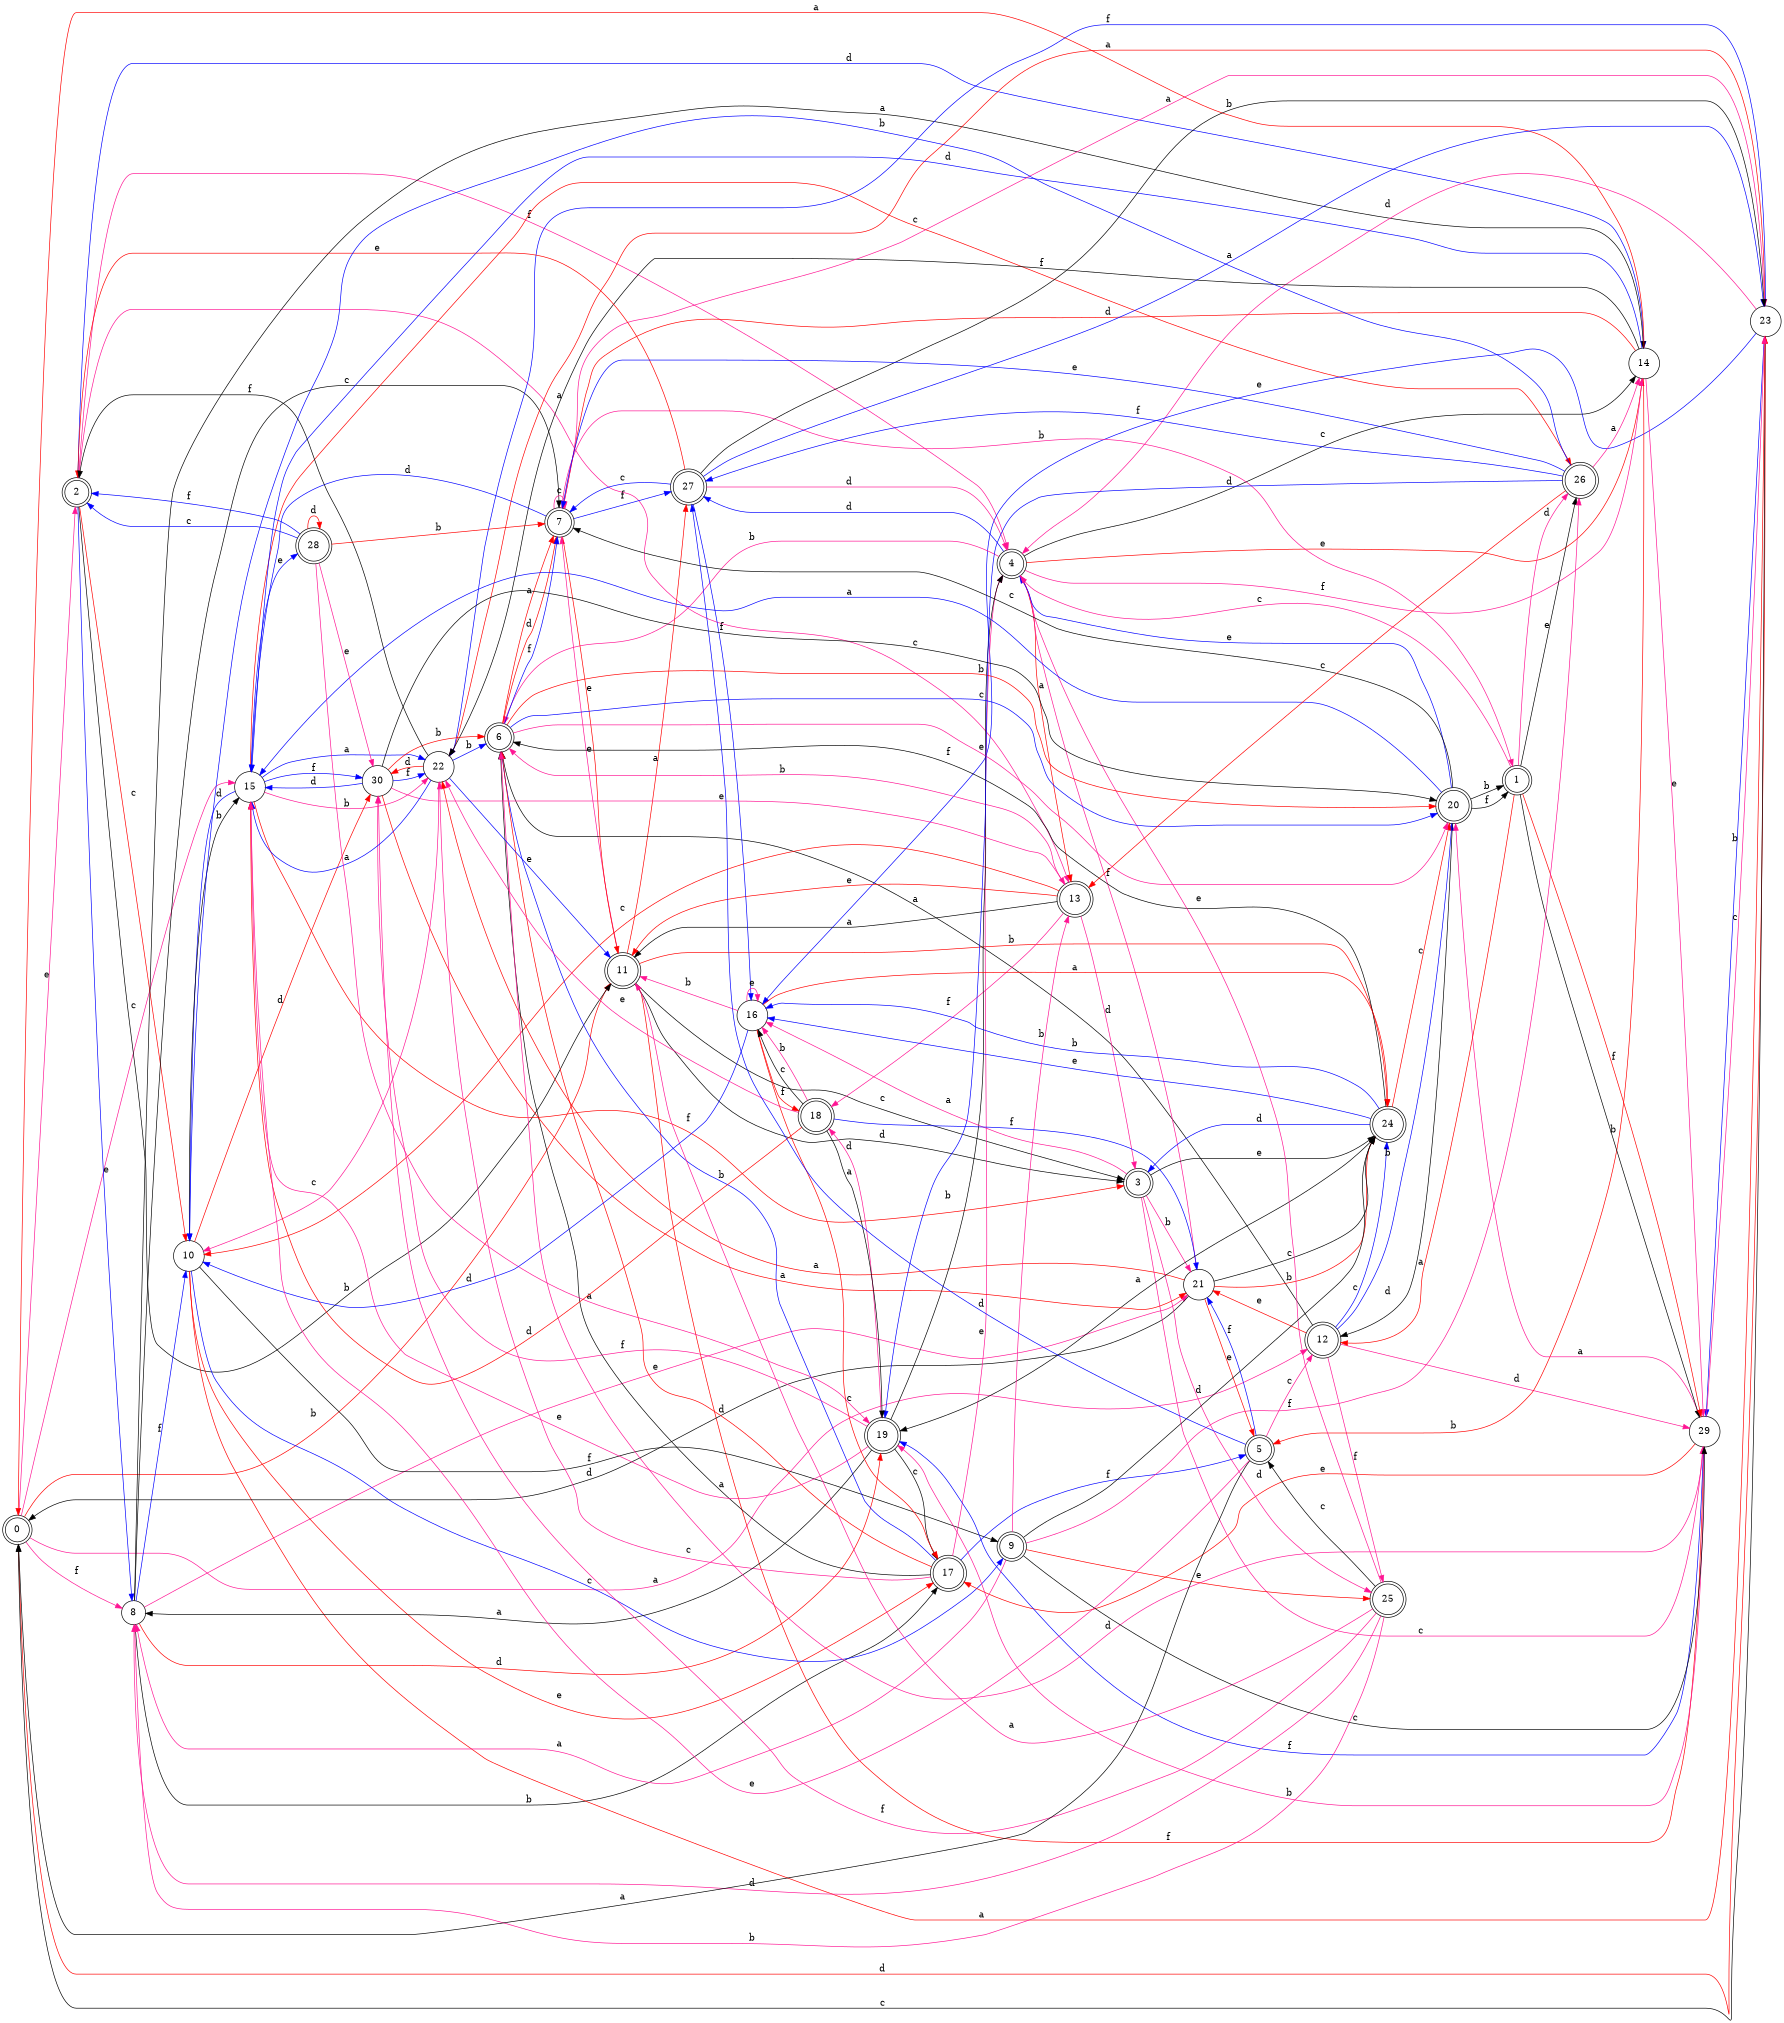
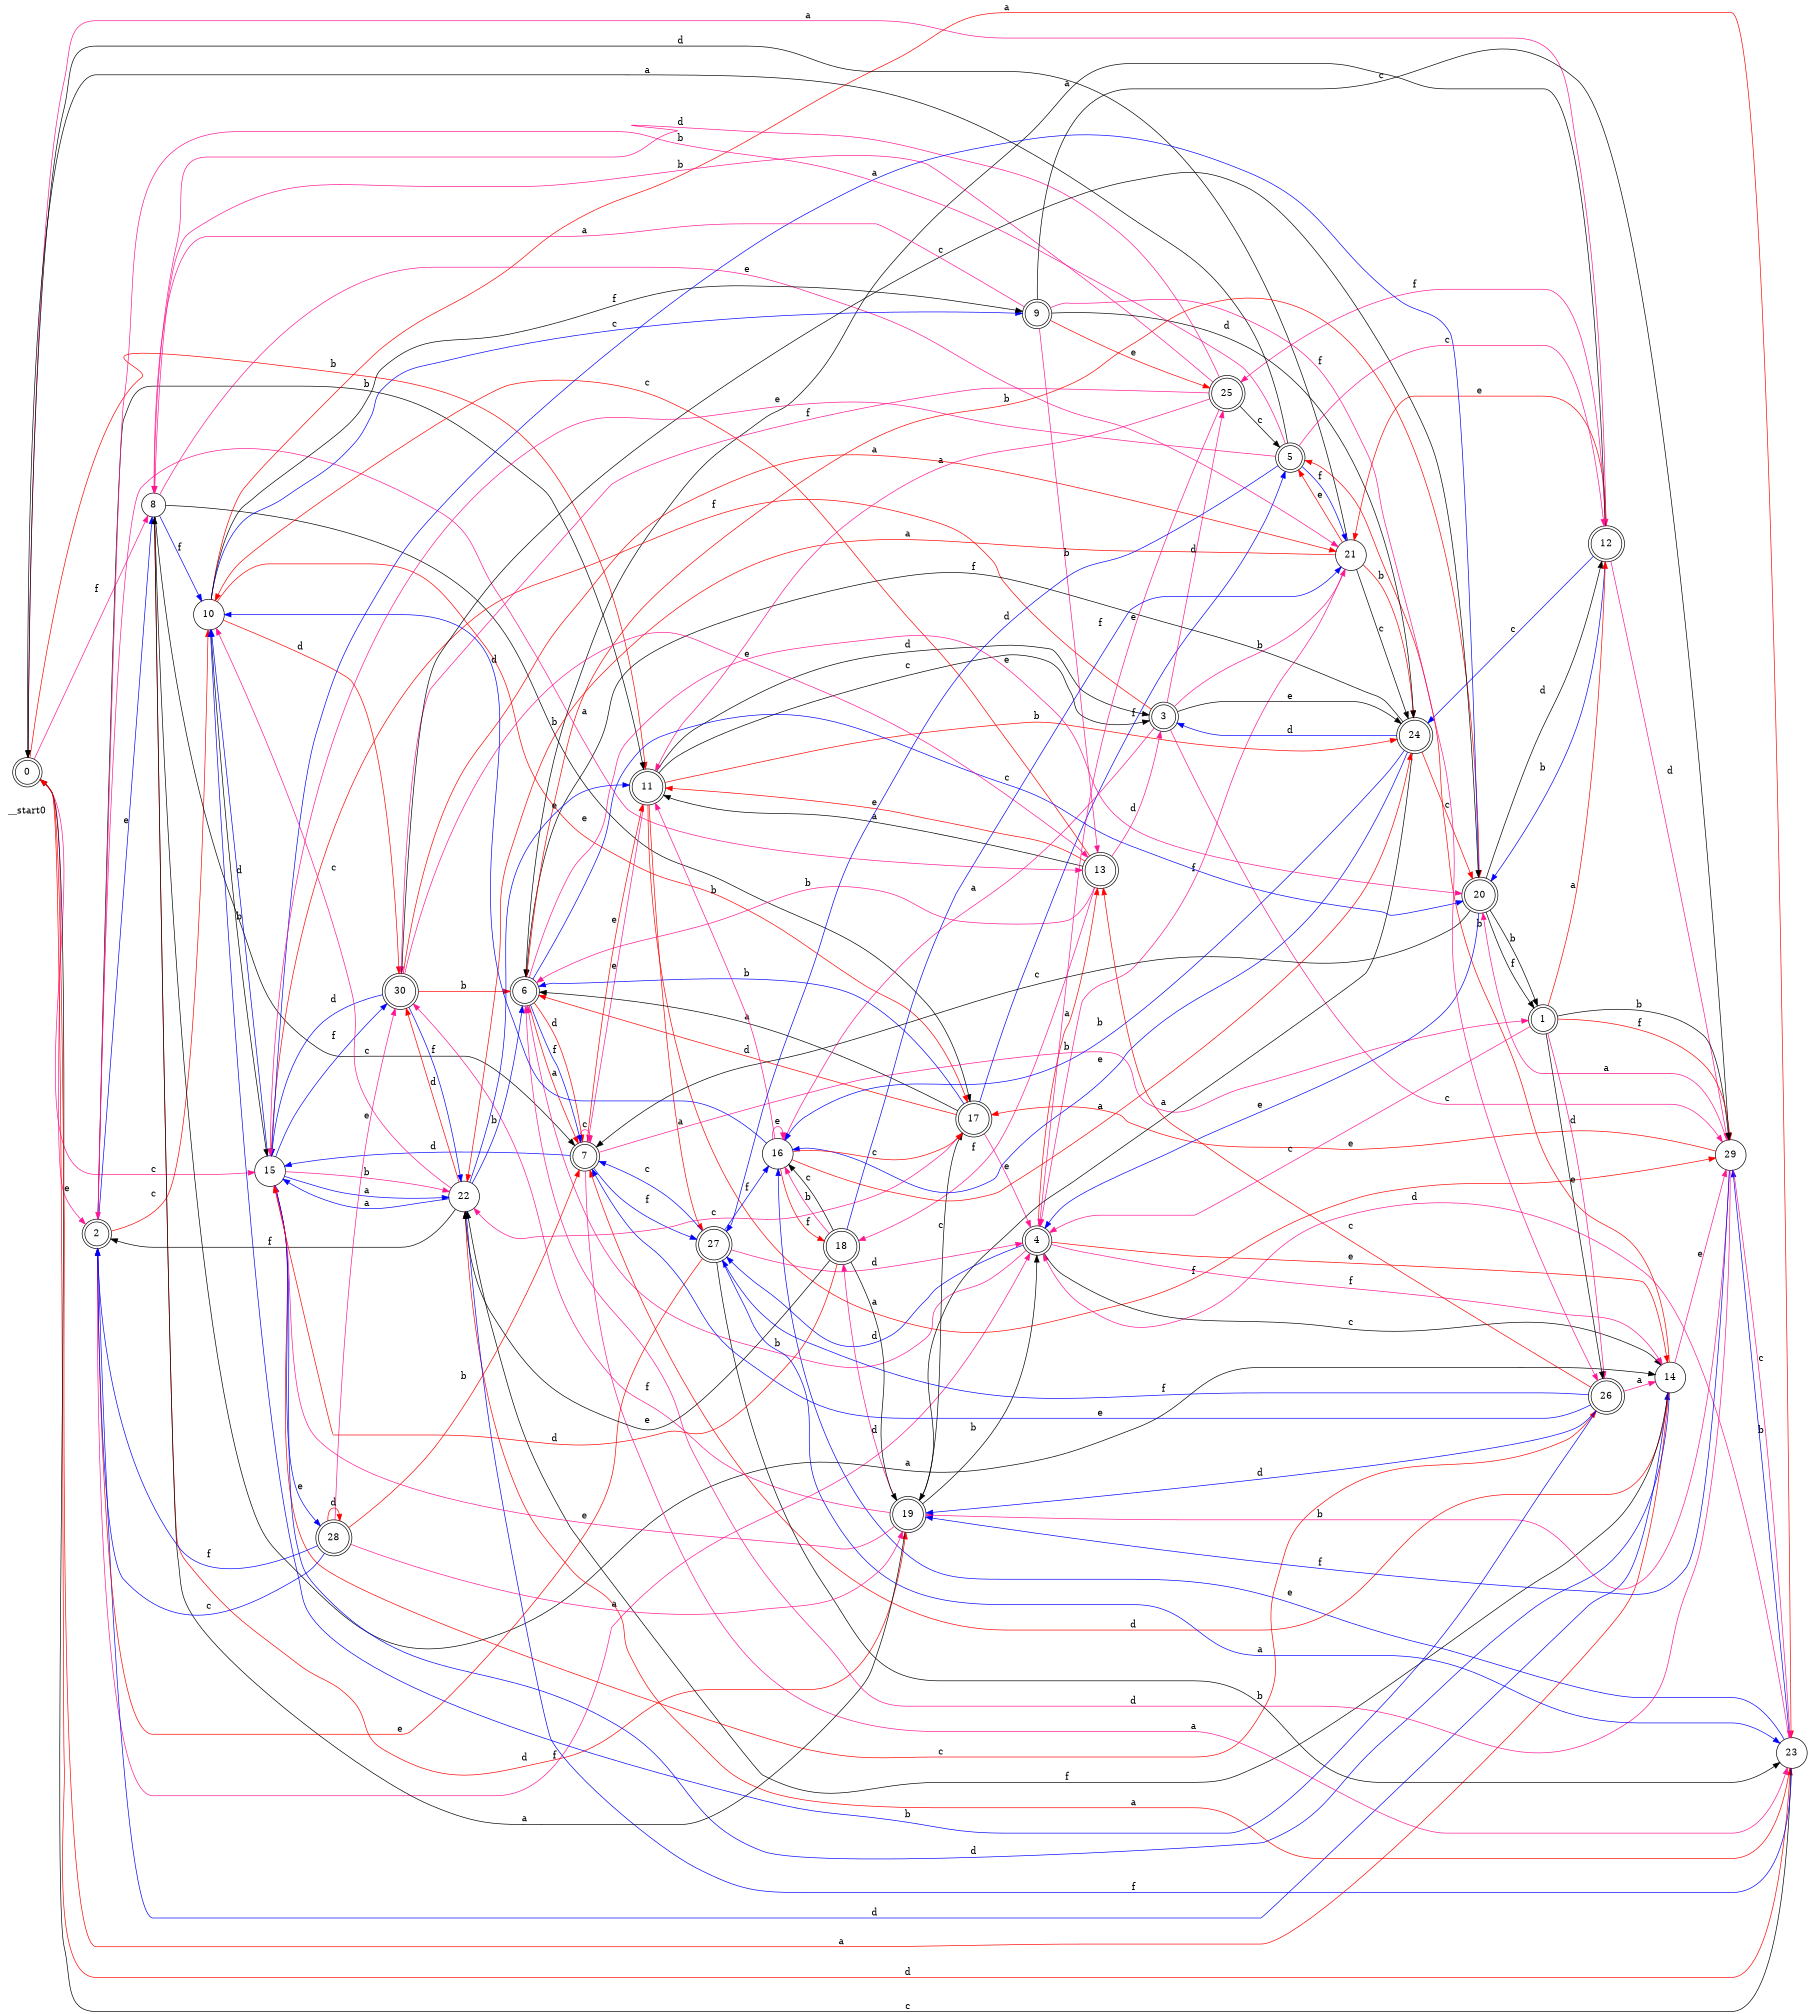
edge "5" -> "2": added, label "b"
node "30": shape circle -> doublecircle
node "__start0": added
edge "18" -> "22": color deeppink -> black
edge "15" -> "3": reversed
